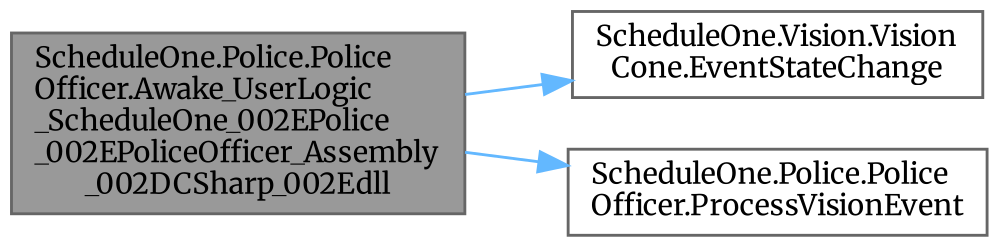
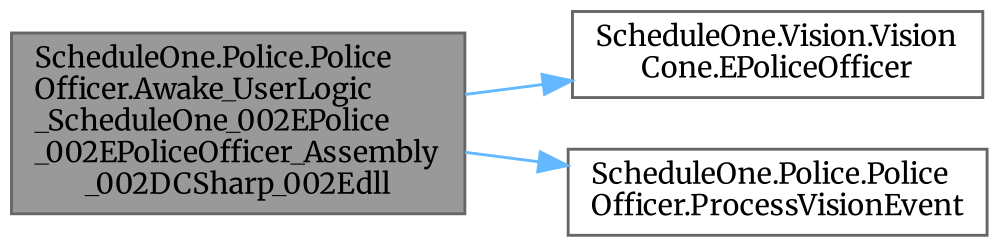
node "ScheduleOne.Vision.Vision Cone.EventStateChange": label "ScheduleOne.Vision.Vision Cone.EventStateChange" -> "ScheduleOne.Vision.Vision Cone.EPoliceOfficer"
